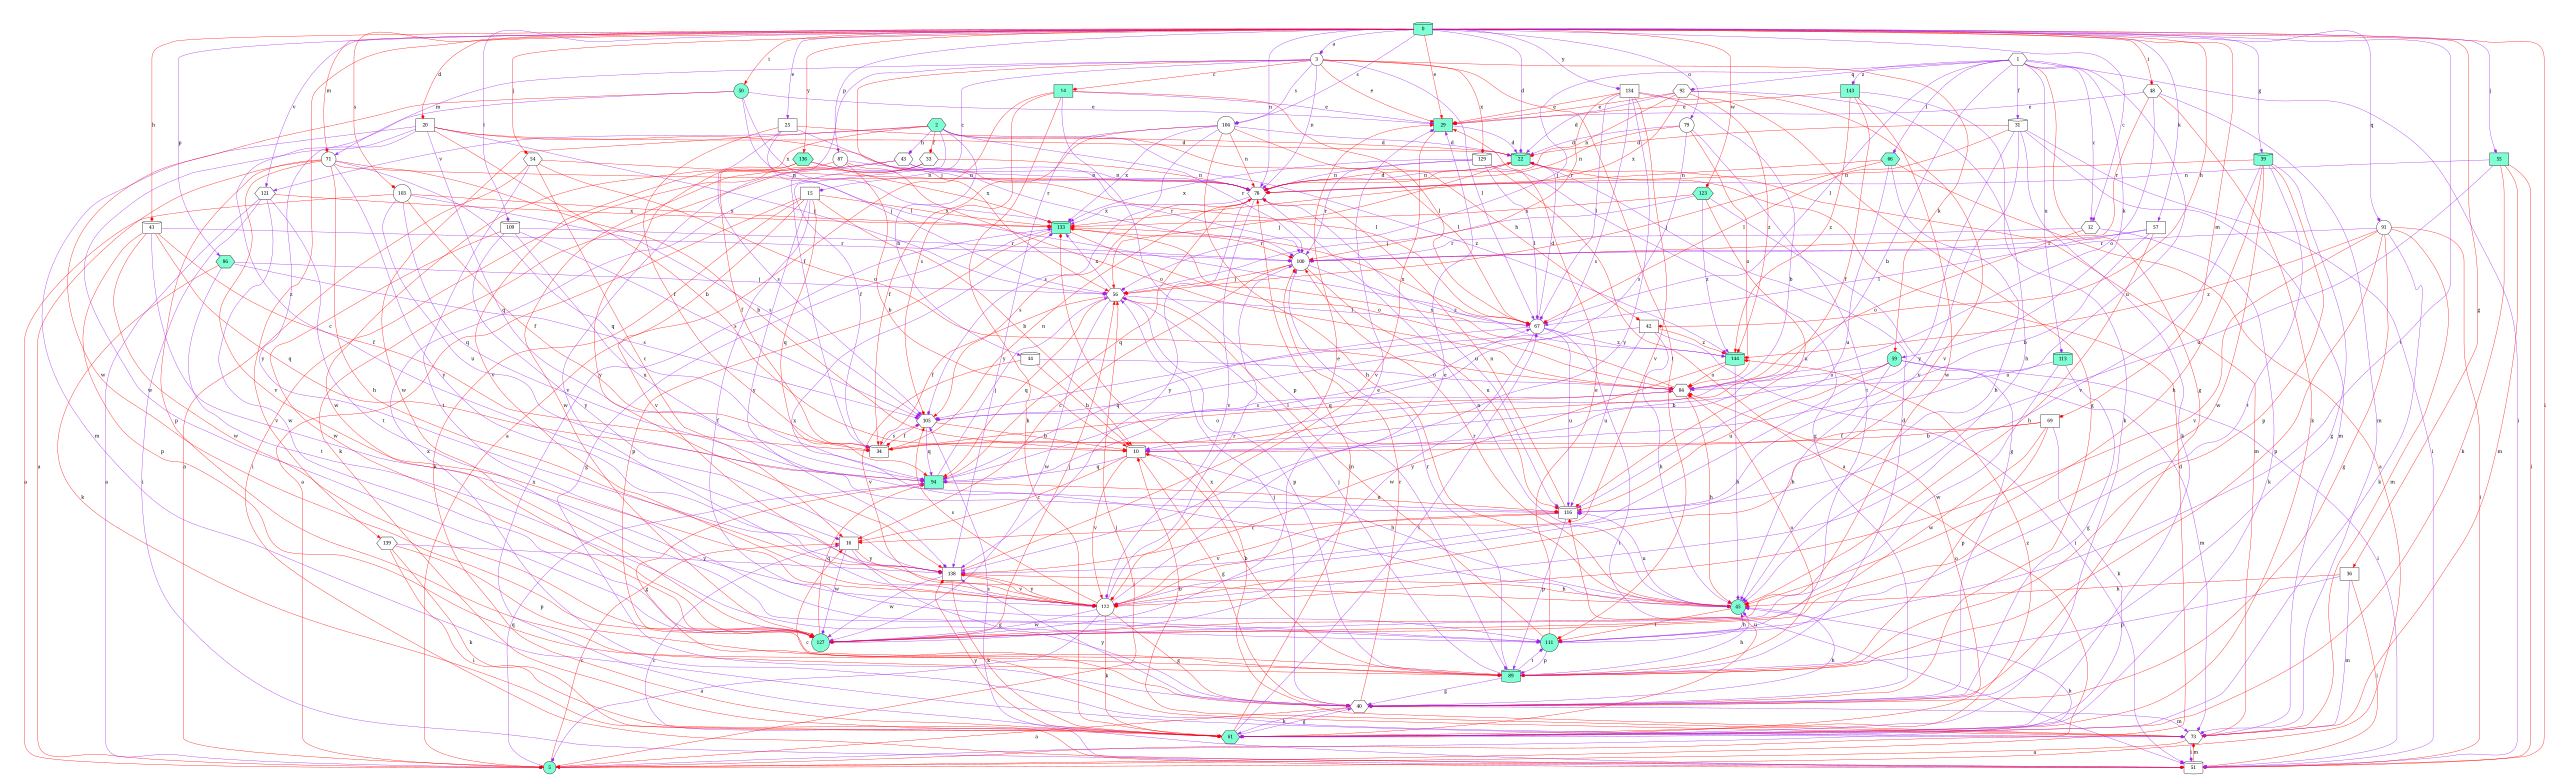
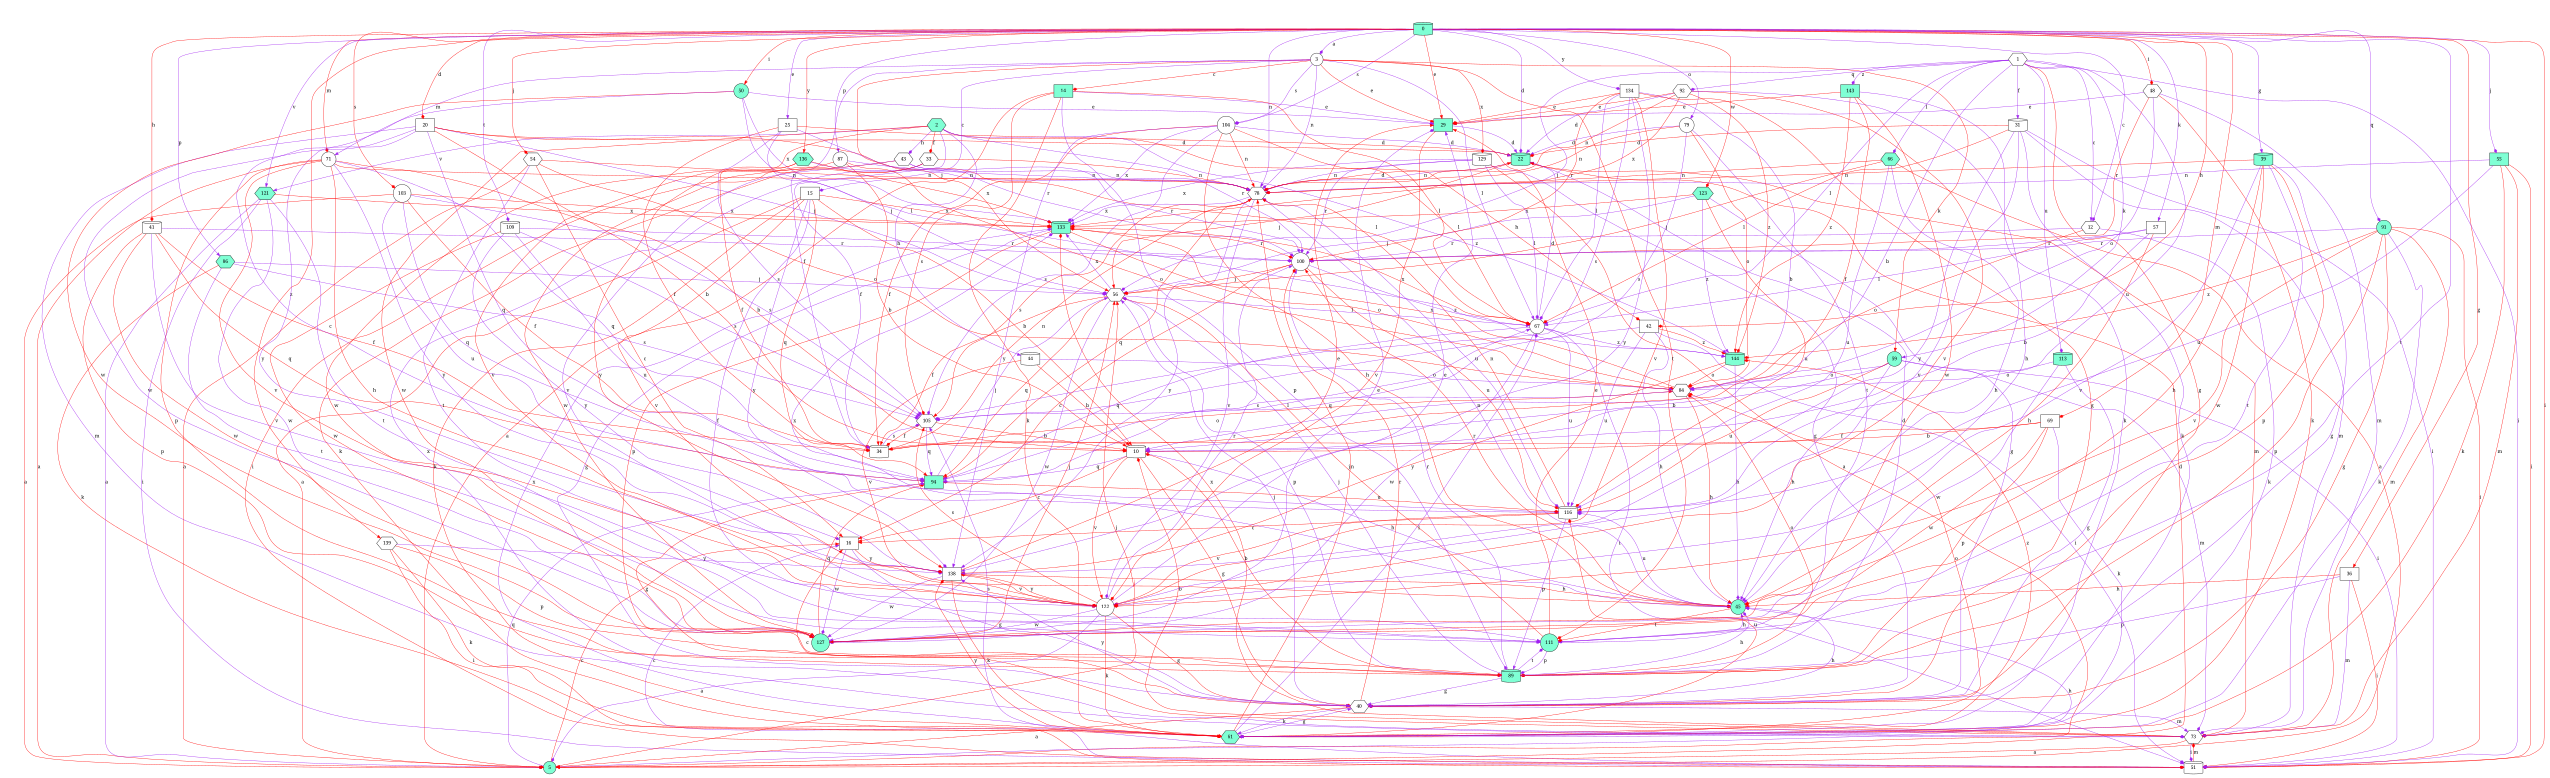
node "121": fillcolor white -> aquamarine
node "91": fillcolor white -> aquamarine
